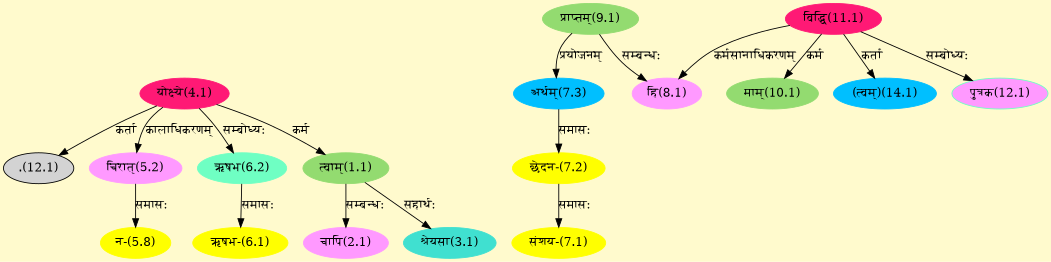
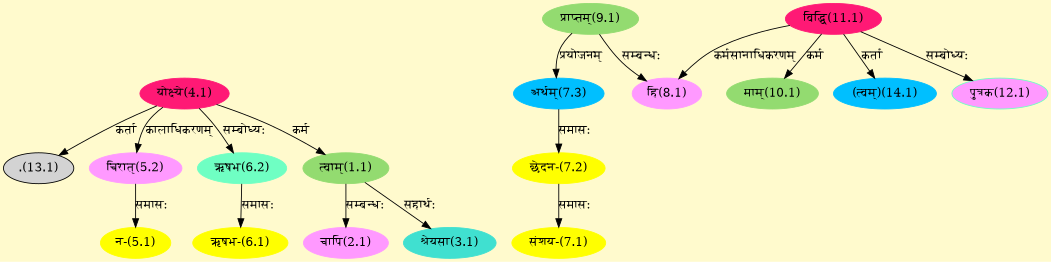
node ".(12.1)": label ".(12.1)" -> ".(13.1)"
node "न-(5.8)": label "न-(5.8)" -> "न-(5.1)"
